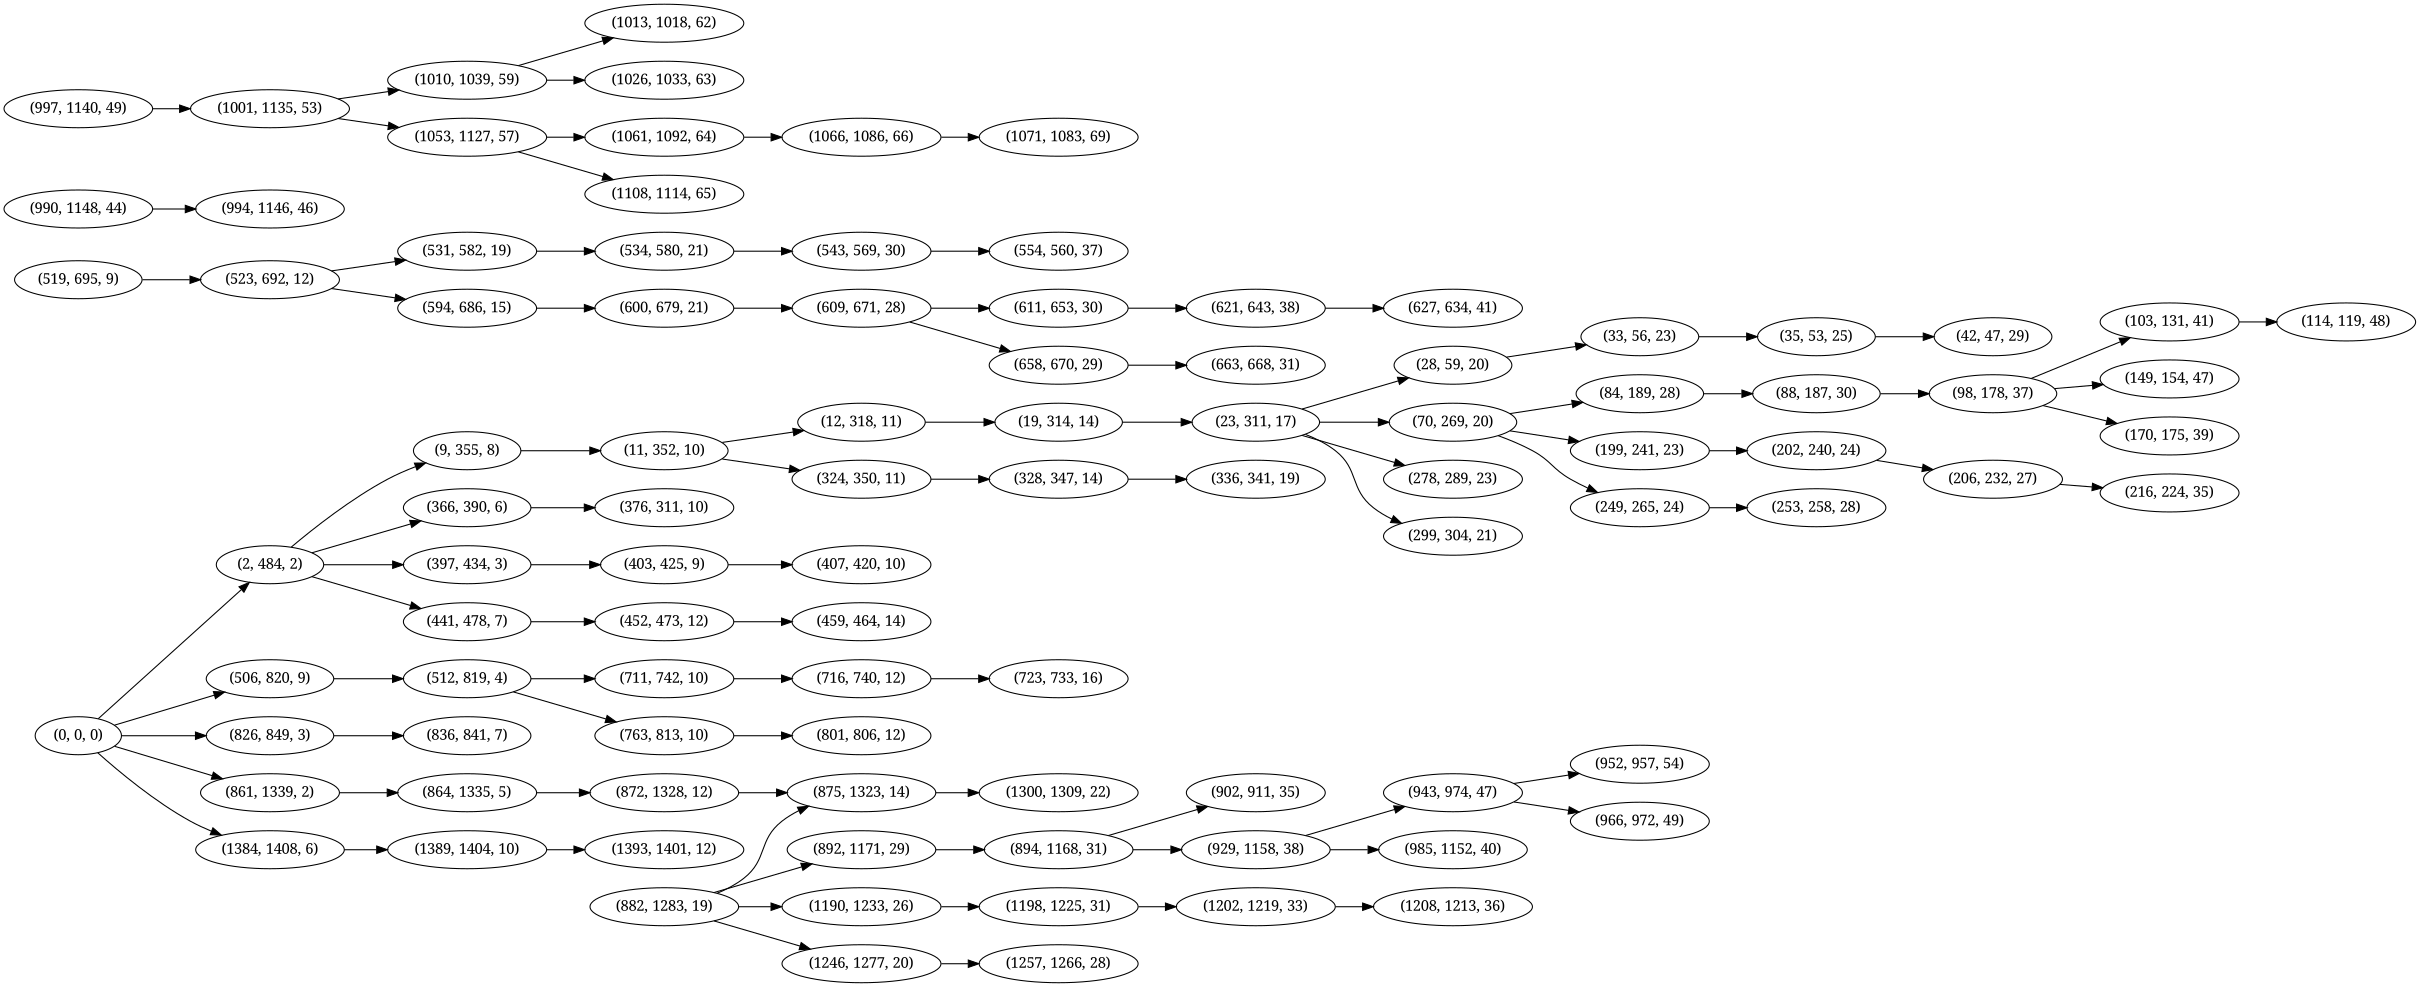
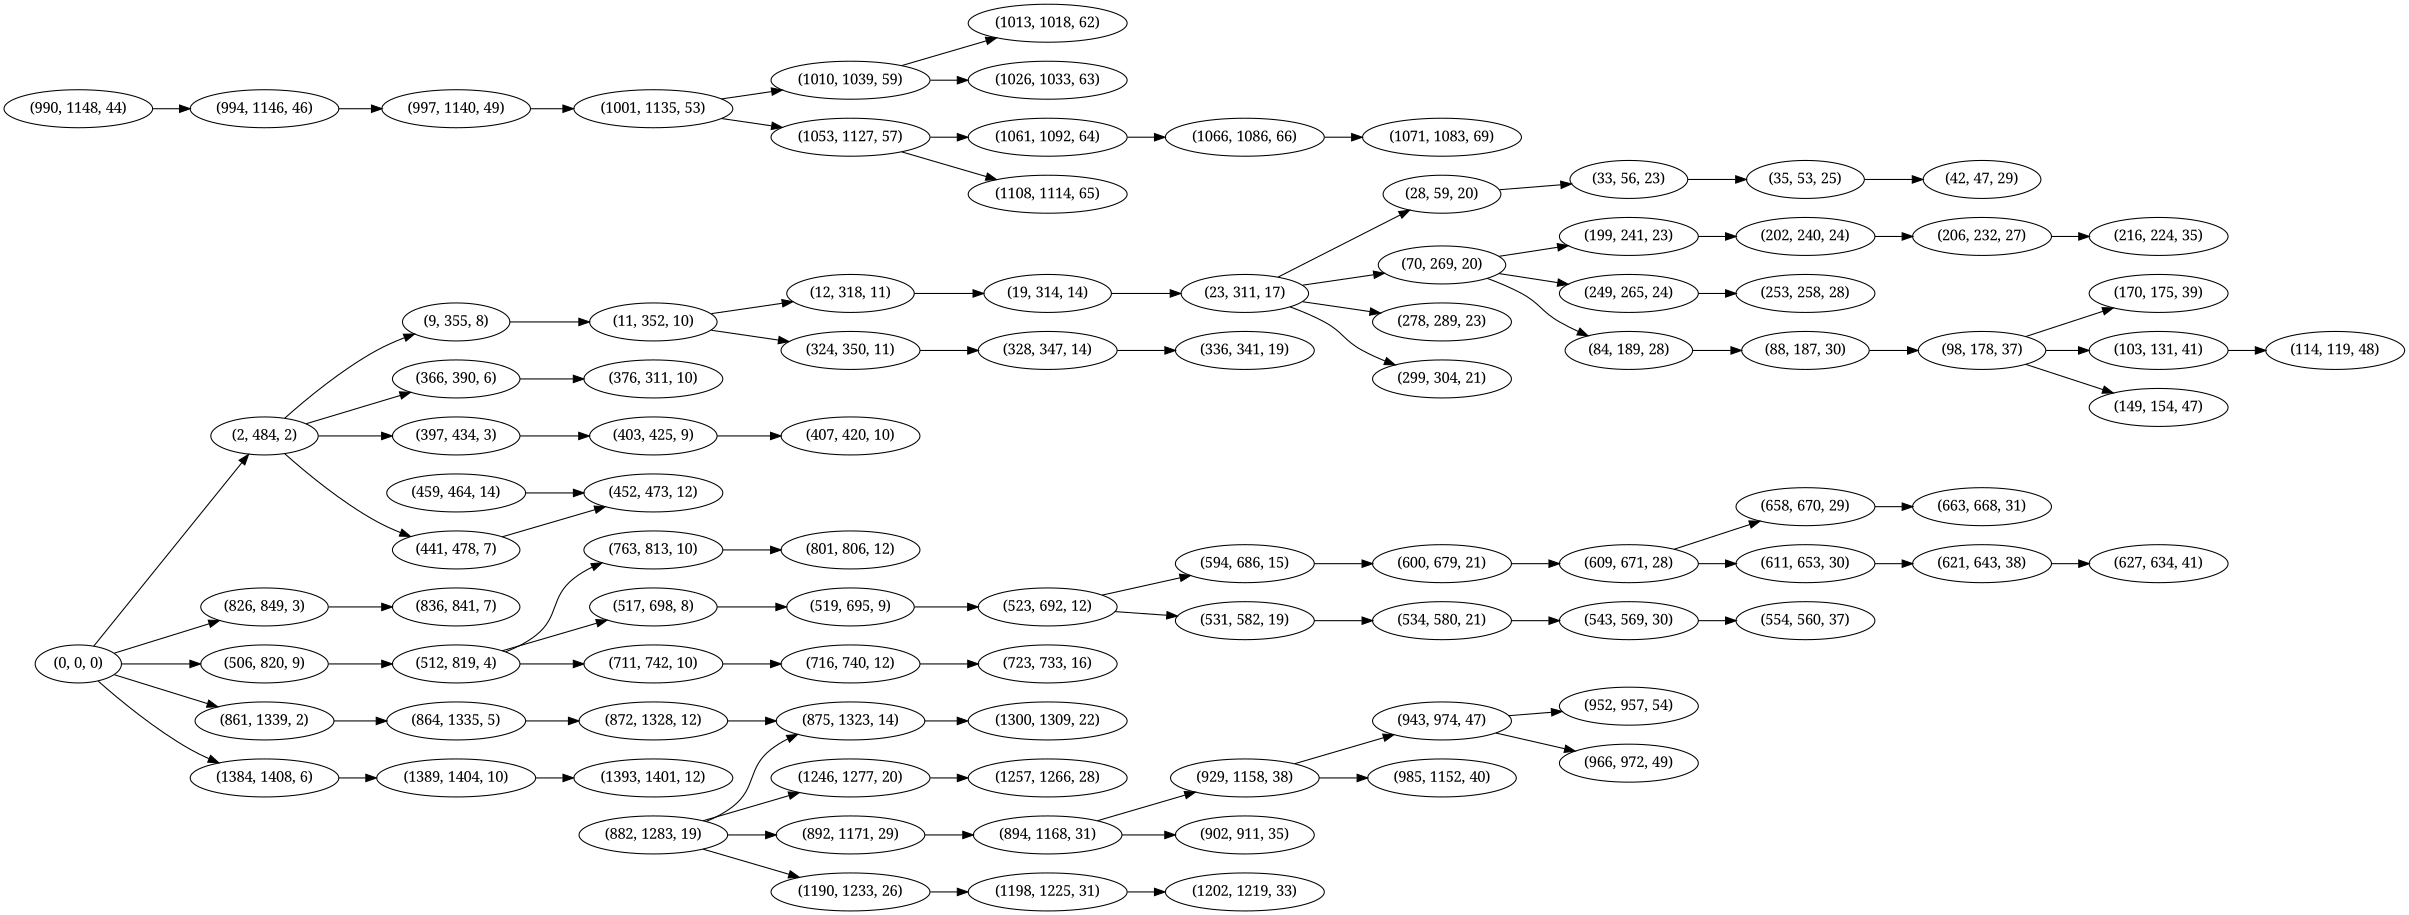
edge "(994, 1146, 46)" -> "(997, 1140, 49)": added
node "(517, 698, 8)": added
edge "(452, 473, 12)" -> "(459, 464, 14)": reversed
node "(1208, 1213, 36)": removed
